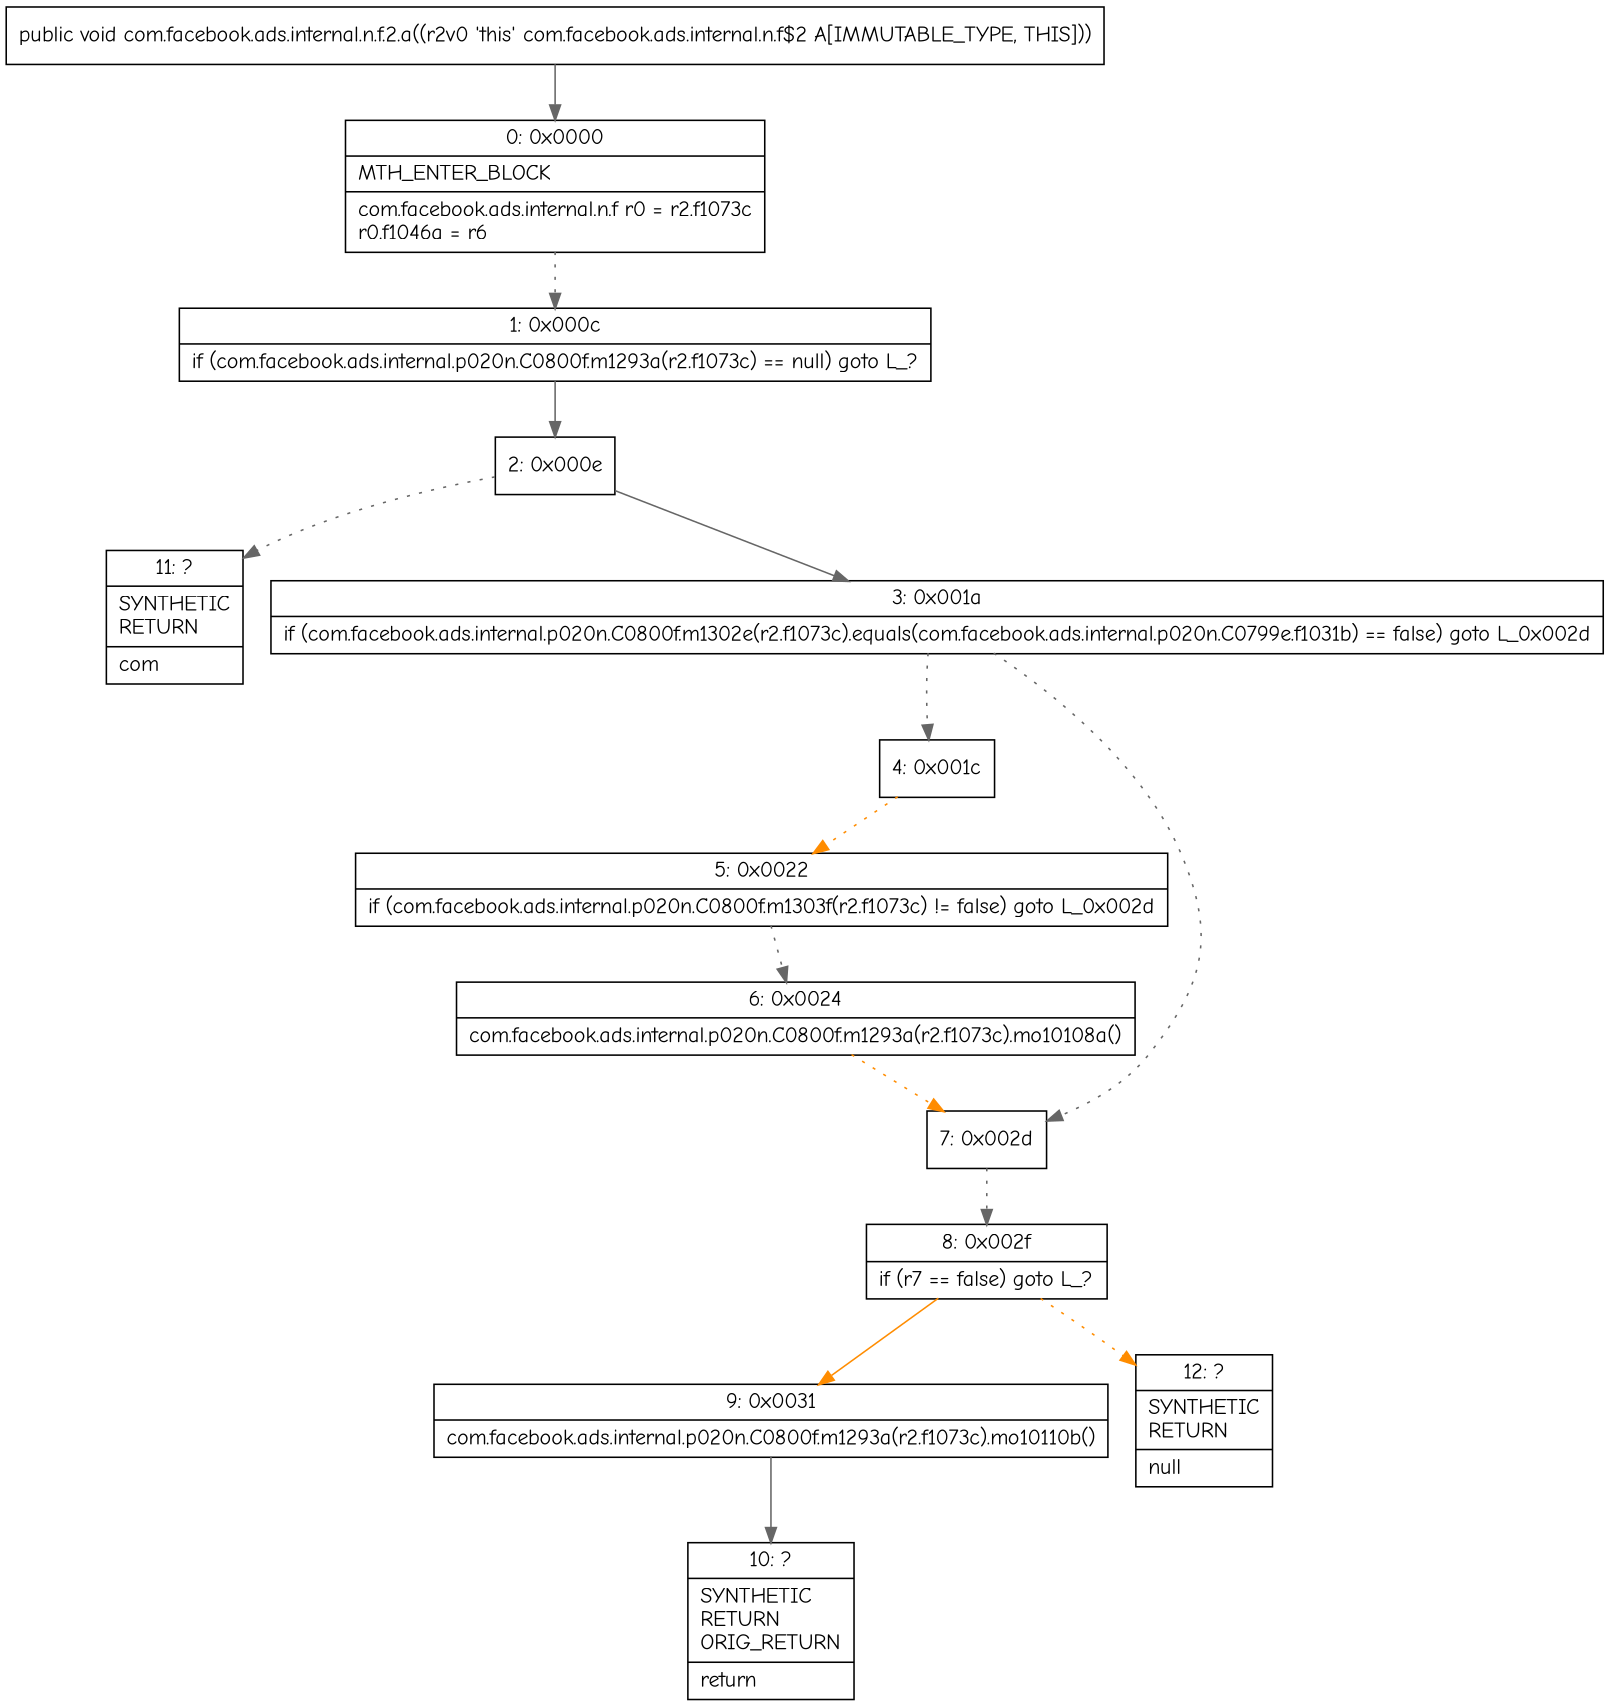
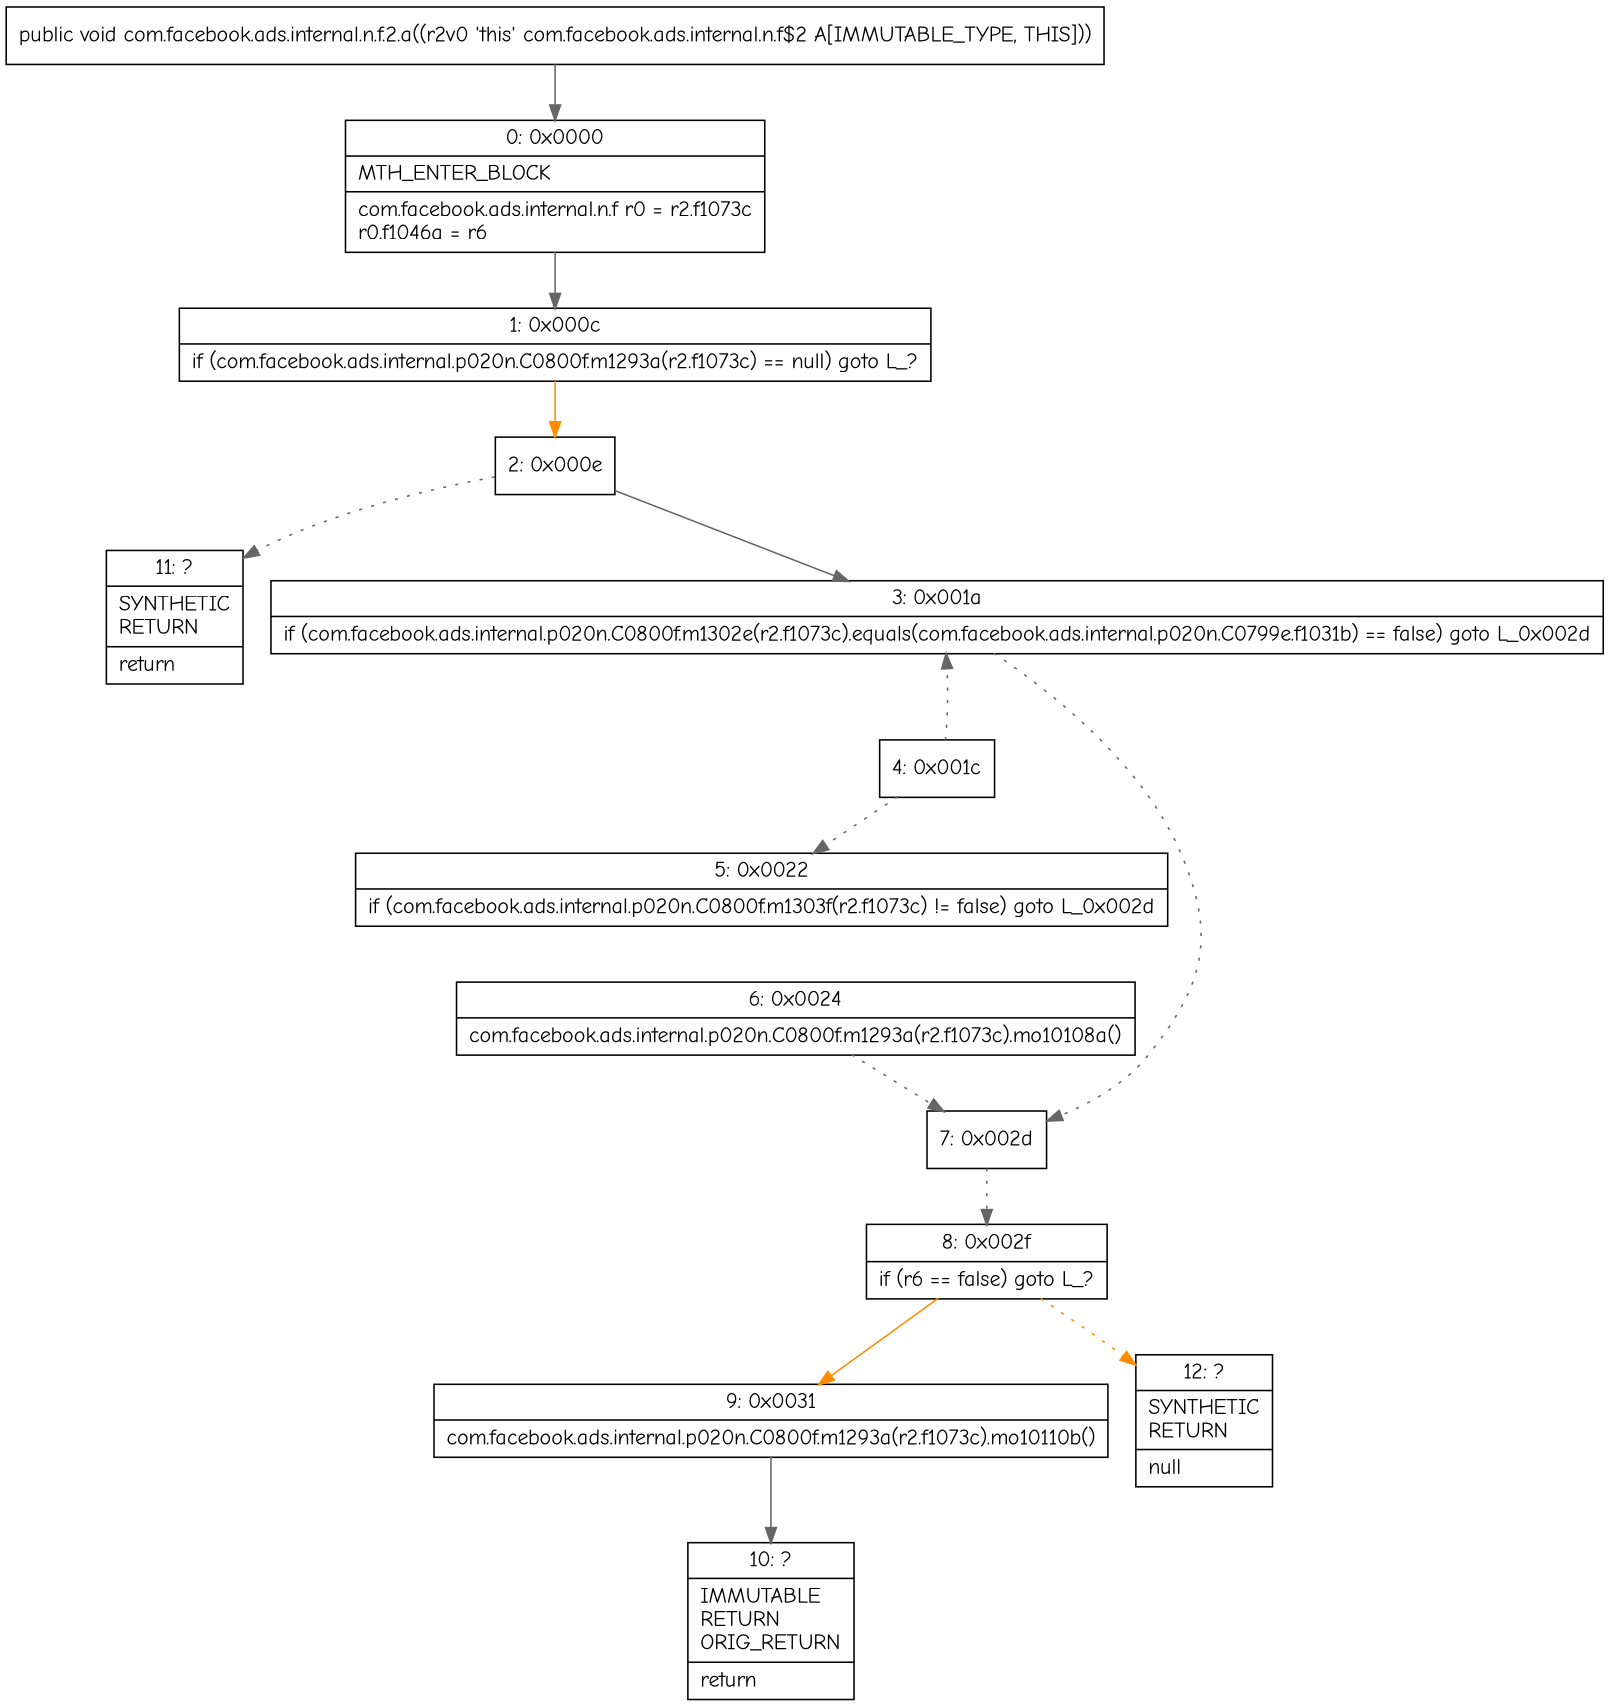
edge "0: 0x0000" -> "1: 0x000c": style dotted -> solid
edge "1: 0x000c" -> "2: 0x000e": color gray40 -> darkorange
node "11: ?": text "com" -> "return"
edge "3: 0x001a" -> "4: 0x001c": reversed
edge "4: 0x001c" -> "5: 0x0022": color darkorange -> gray40
edge "5: 0x0022" -> "6: 0x0024": removed
edge "6: 0x0024" -> "7: 0x002d": color darkorange -> gray40
node "8: 0x002f": text "if (r7 == false) goto L_?" -> "if (r6 == false) goto L_?"
node "10: ?": text "SYNTHETIC" -> "IMMUTABLE"
